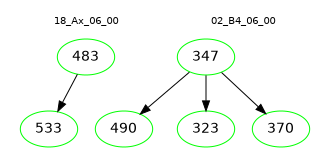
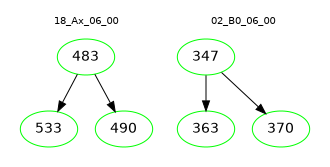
cluster "02_B4_06_00": label "02_B4_06_00" -> "02_B0_06_00"
edge "347" -> "490": now "483" -> "490"
node "323": label "323" -> "363"
